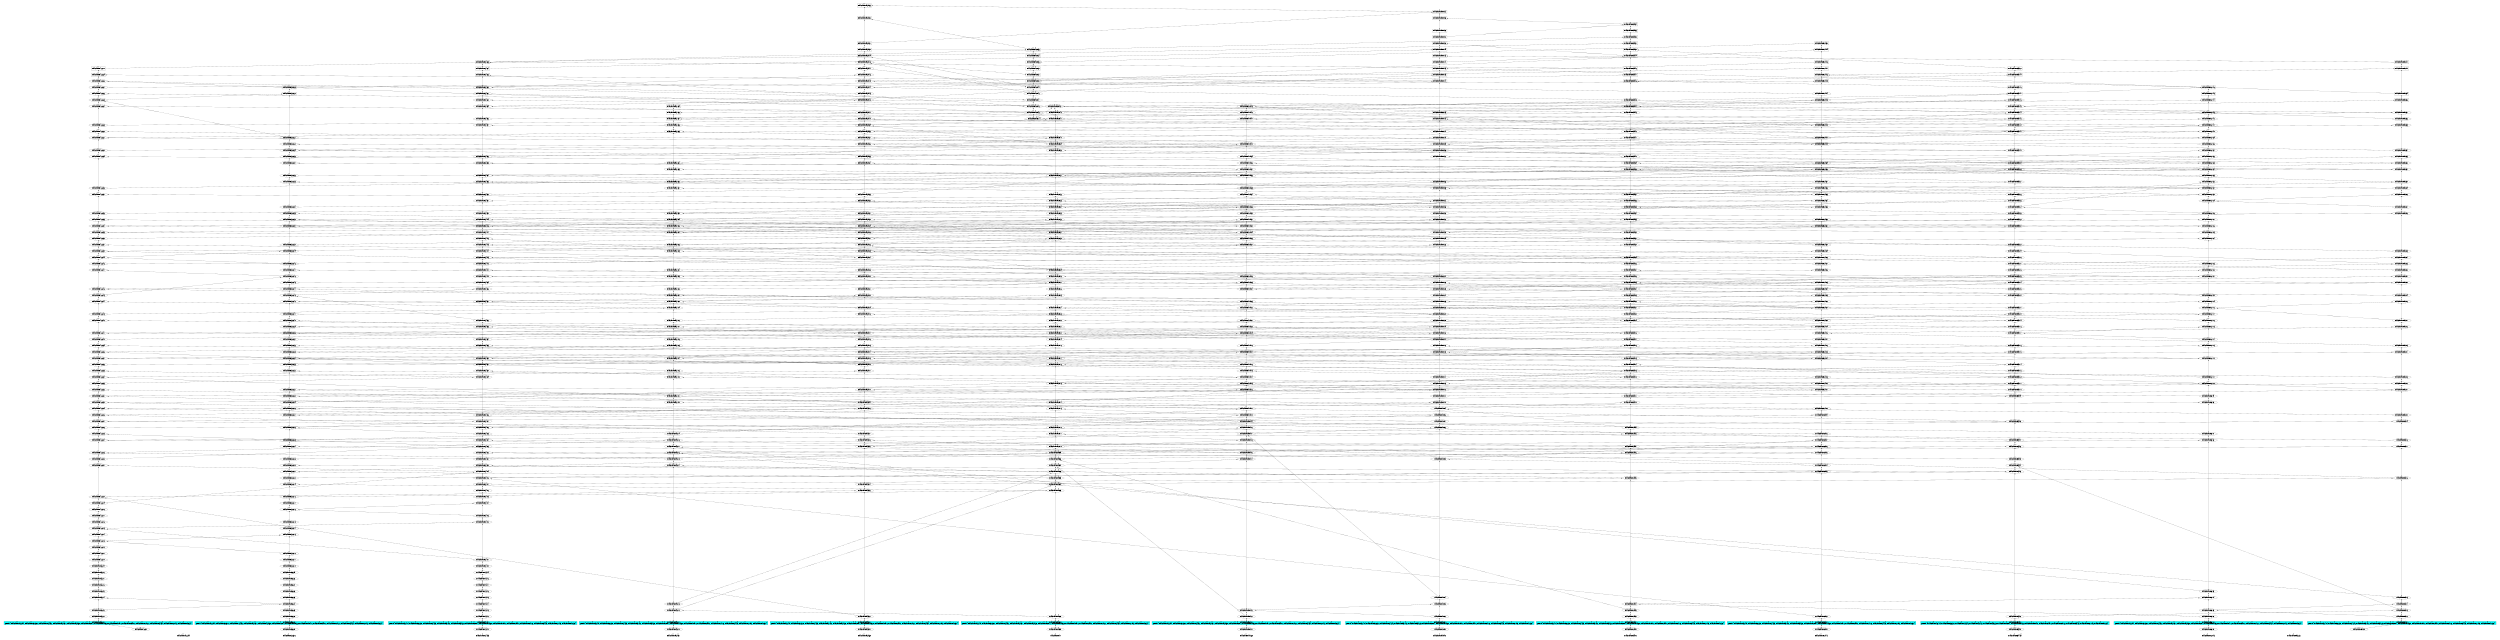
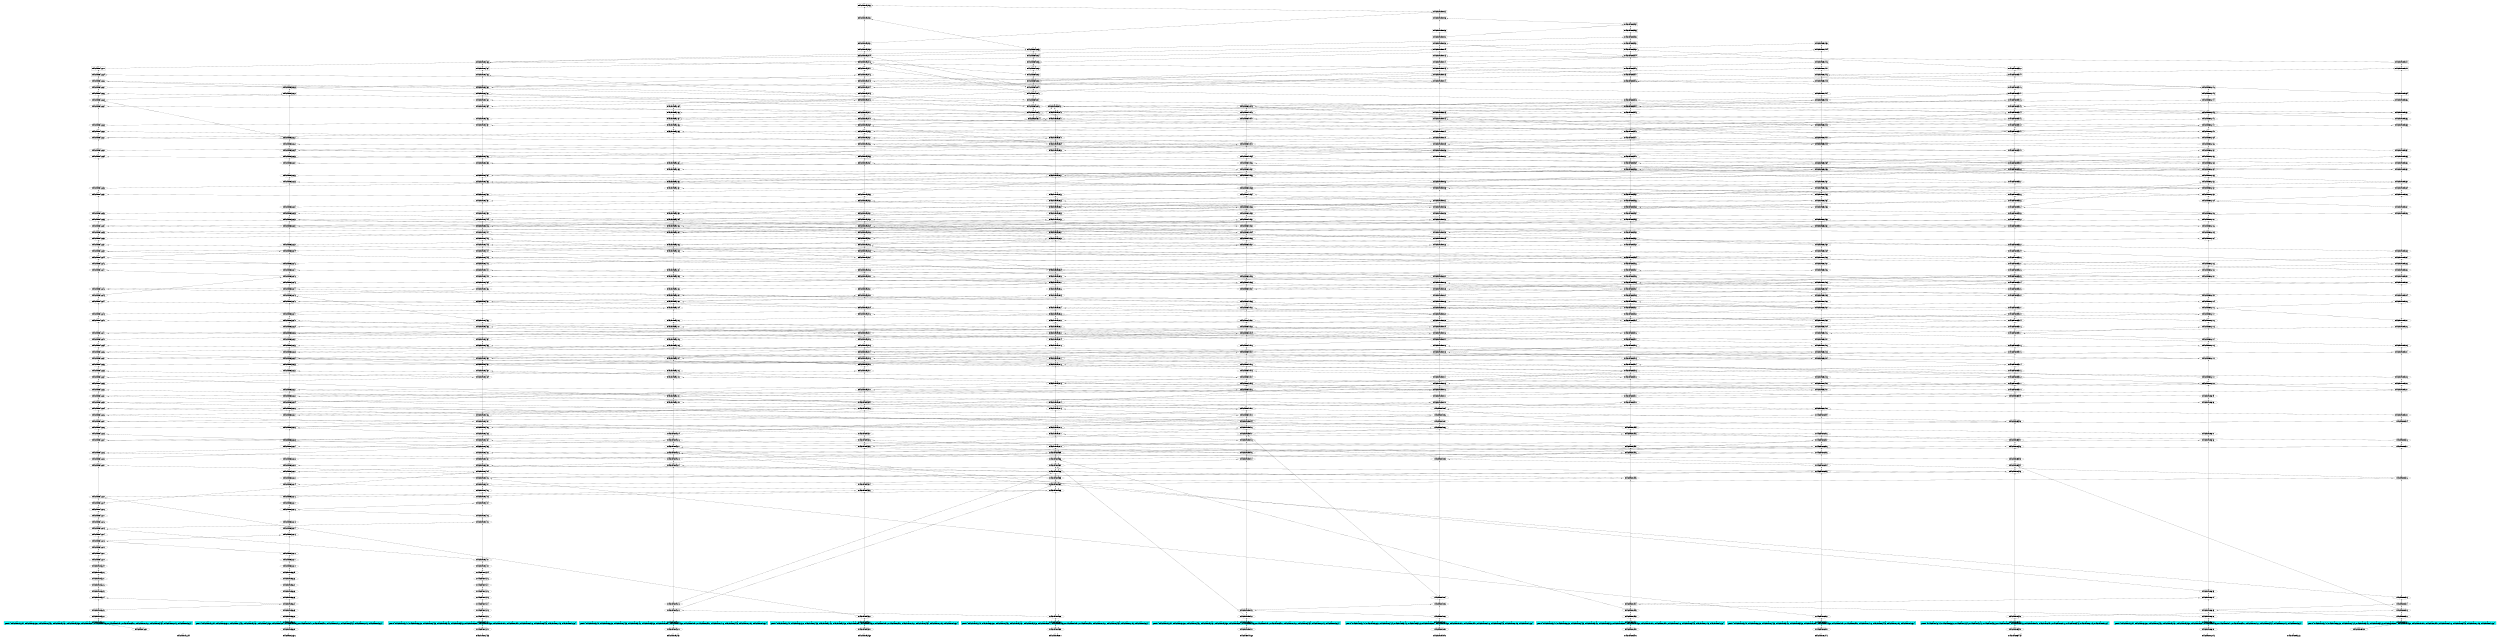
node "PublicIdnameed77": label "PublicIdnameed77" -> "PublicIdnameacee77"
